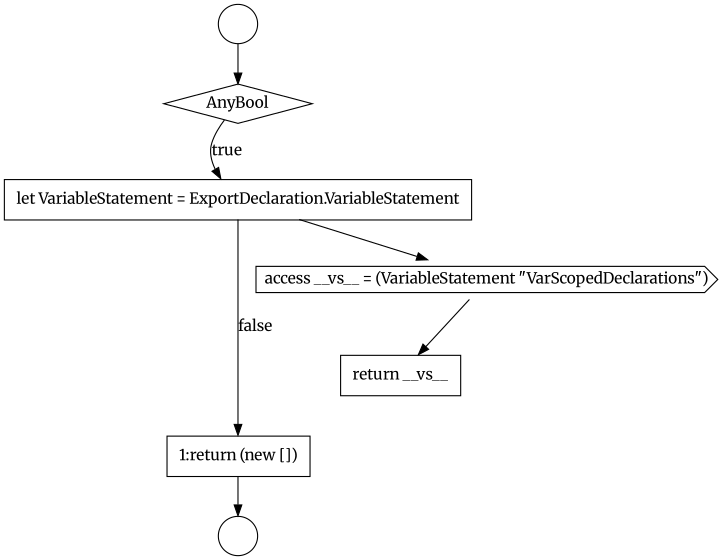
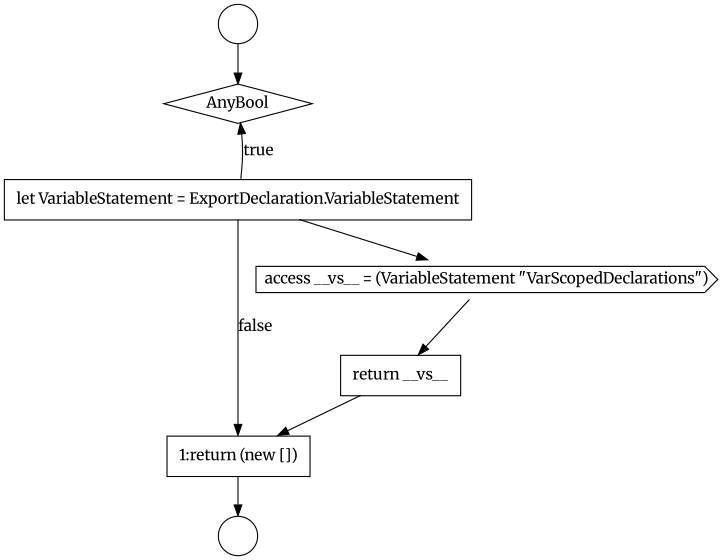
edge "AnyBool" -> "let VariableStatement = ExportDeclaration.VariableStatement": reversed
edge "return __vs__" -> "1:return (new [])": added
